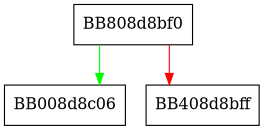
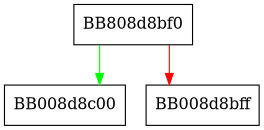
node "BB008d8c06": label "BB008d8c06" -> "BB008d8c00"
node "BB408d8bff": label "BB408d8bff" -> "BB008d8bff"
